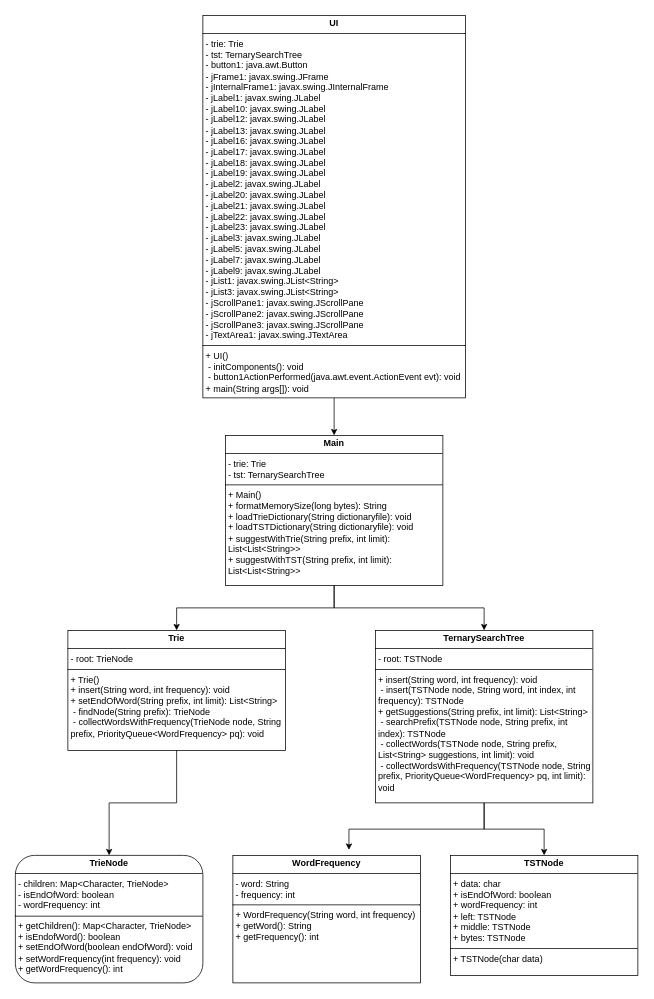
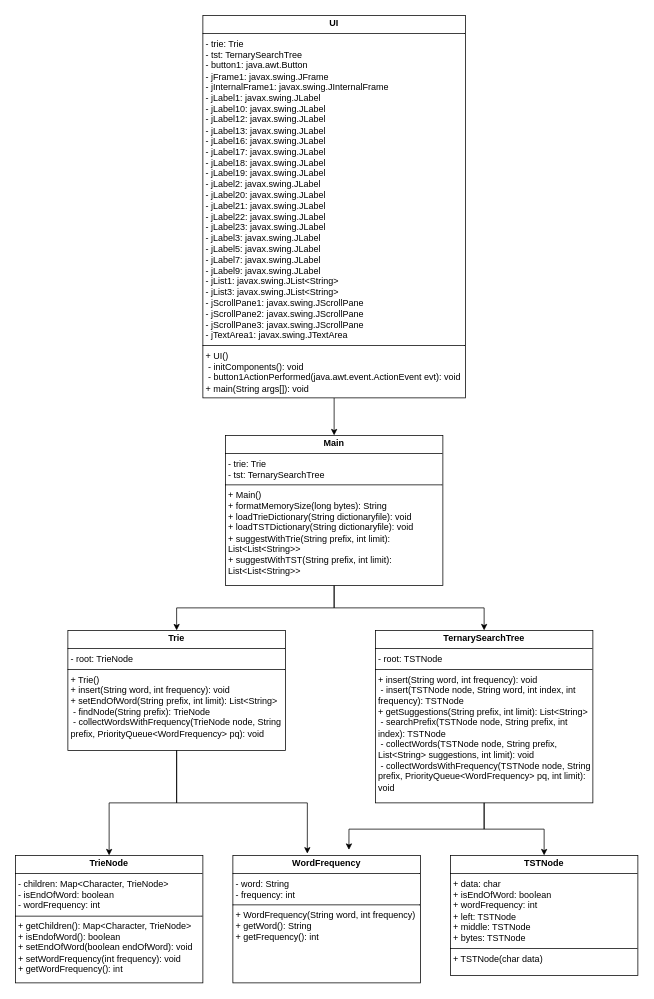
edge "Trie - root: TrieNode + Trie() + insert(String word, int frequency): void + setEndOfWord(String prefix, int limit): List<String> - findNode(String prefix): TrieNode - collectWordsWithFrequency(TrieNode node, String prefix, PriorityQueue<WordFrequency> pq): void" -> "WordFrequency - word: String - frequency: int + WordFrequency(String word, int frequency) + getWord(): String + getFrequency(): int": added
node "TrieNode - children: Map<Character, TrieNode> - isEndOfWord: boolean - wordFrequency: int + getChildren(): Map<Character, TrieNode> + isEndofWord(): boolean + setEndOfWord(boolean endOfWord): void + setWordFrequency(int frequency): void + getWordFrequency(): int": shape rounded rectangle -> rectangle
